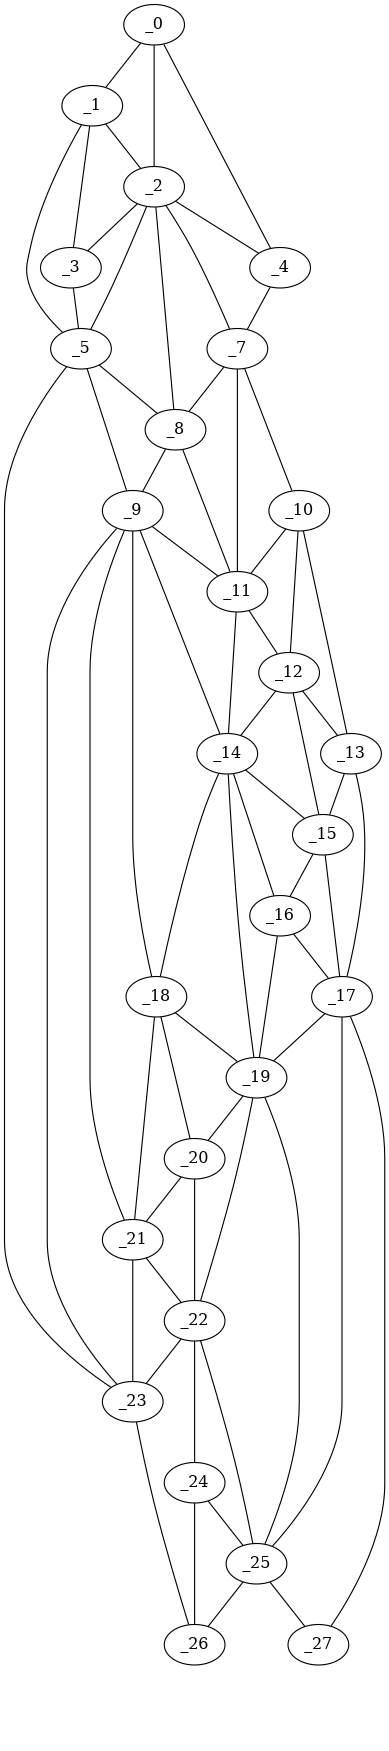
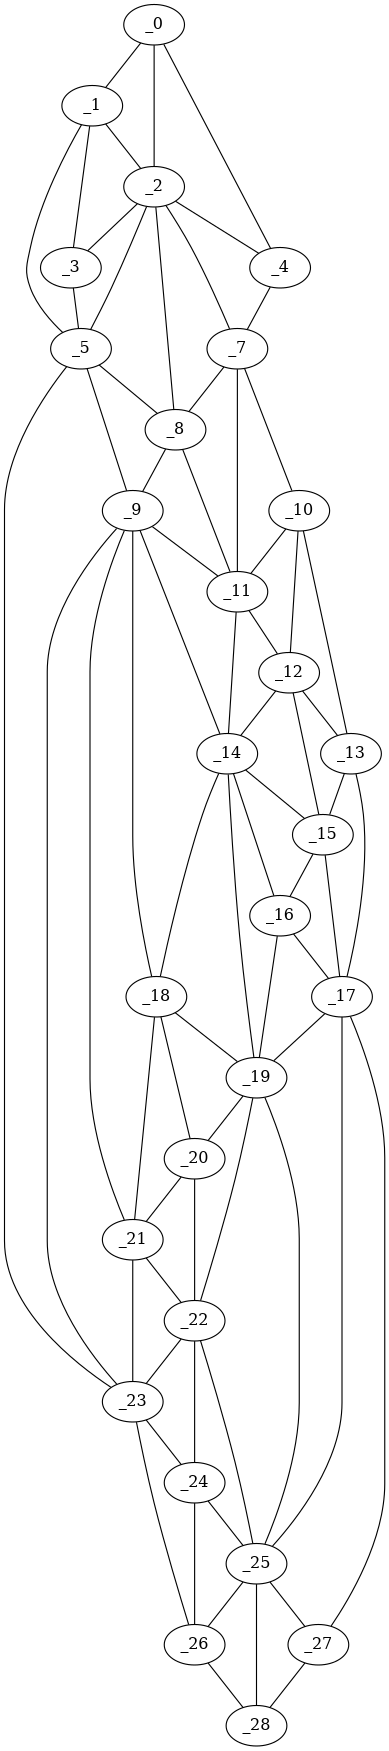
edge "_23" -- "_24": added
node "_28": added
